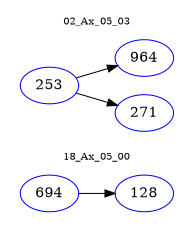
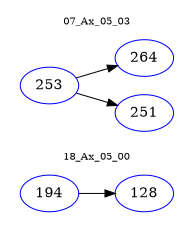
cluster "02_Ax_05_03": label "02_Ax_05_03" -> "07_Ax_05_03"
node "964": label "964" -> "264"
node "271": label "271" -> "251"
node "694": label "694" -> "194"
